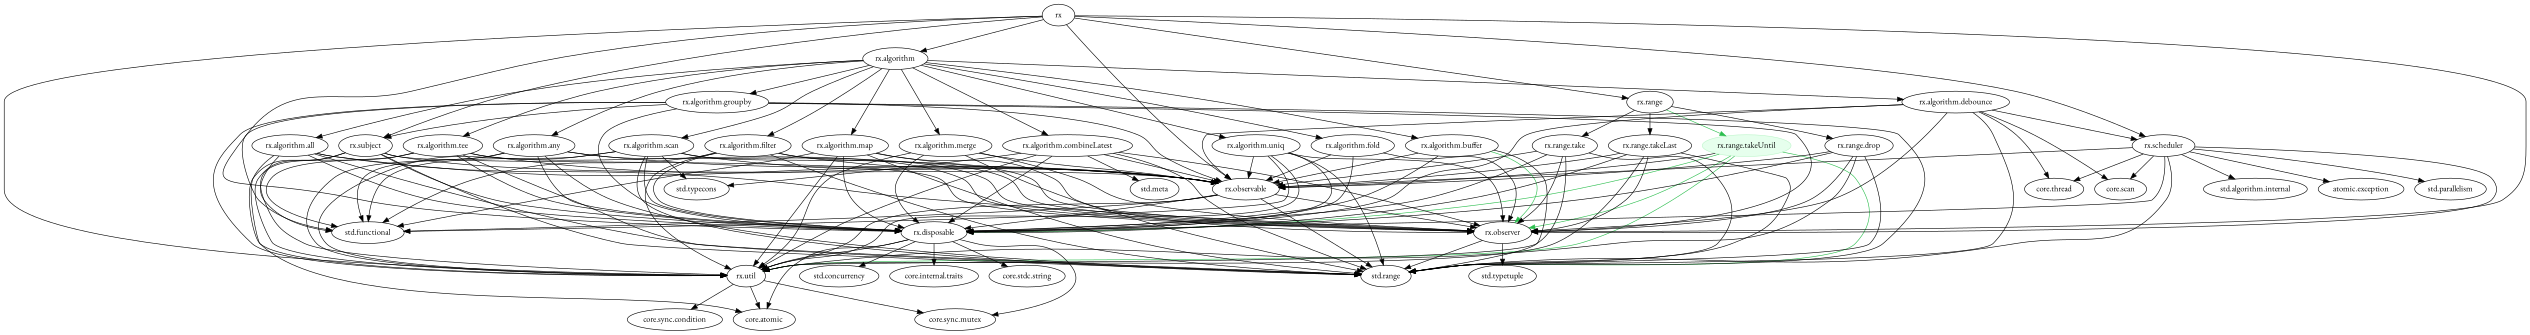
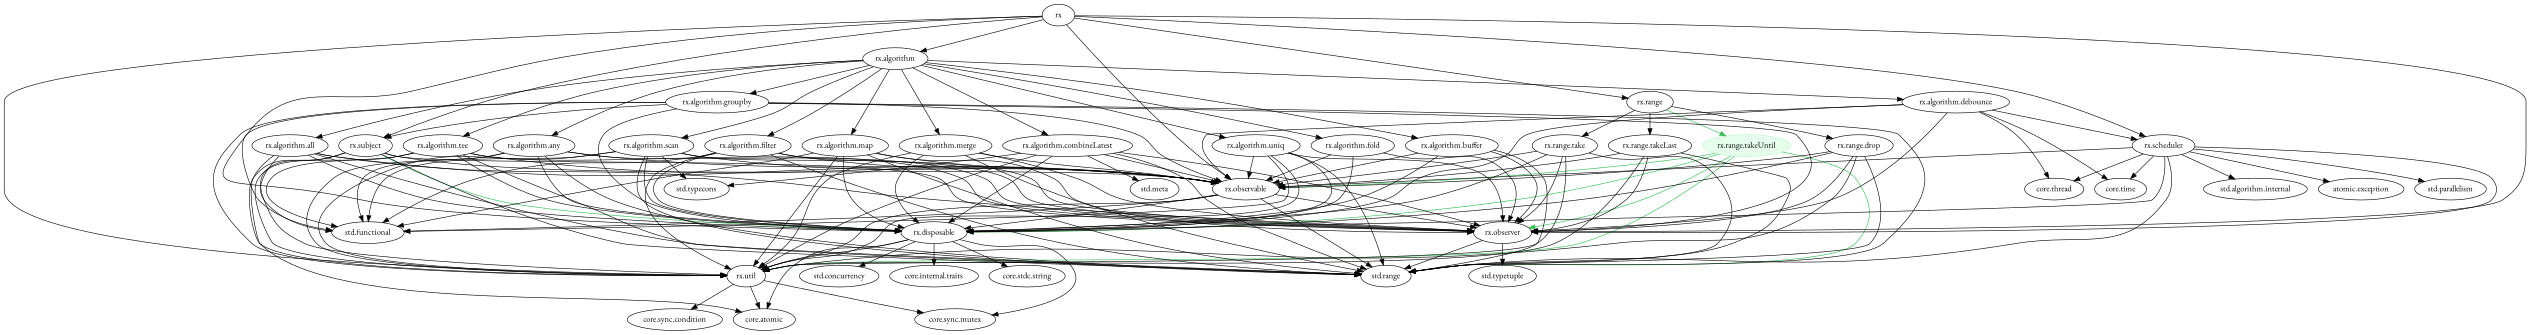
edge "rx.range.takeUntil" -> "rx.observable": color black -> #2cbe4e
edge "rx.algorithm.buffer" -> "rx.observer": color #2cbe4e -> black
node "core.scan": label "core.scan" -> "core.time"
edge "rx.range.takeLast" -> "rx.disposable": removed
edge "rx.subject" -> "rx.disposable": color black -> #2cbe4e
edge "rx.algorithm.debounce" -> "std.range": removed
